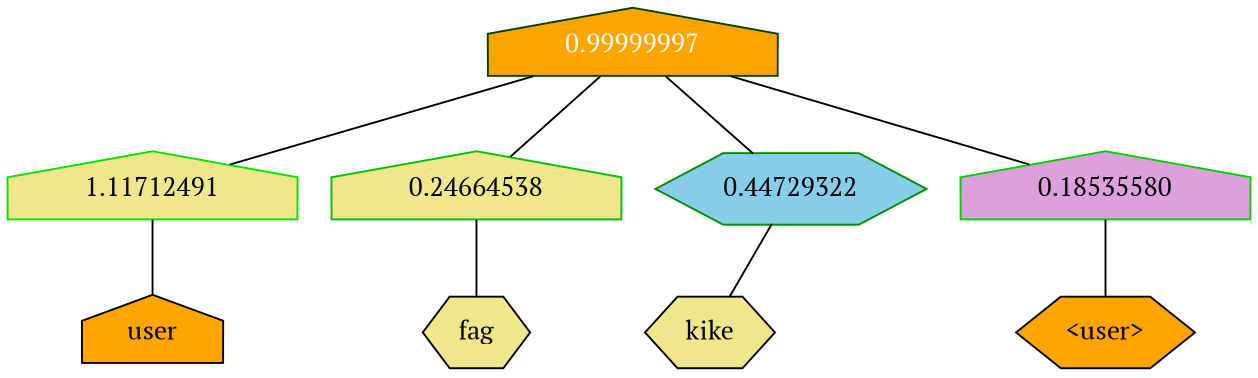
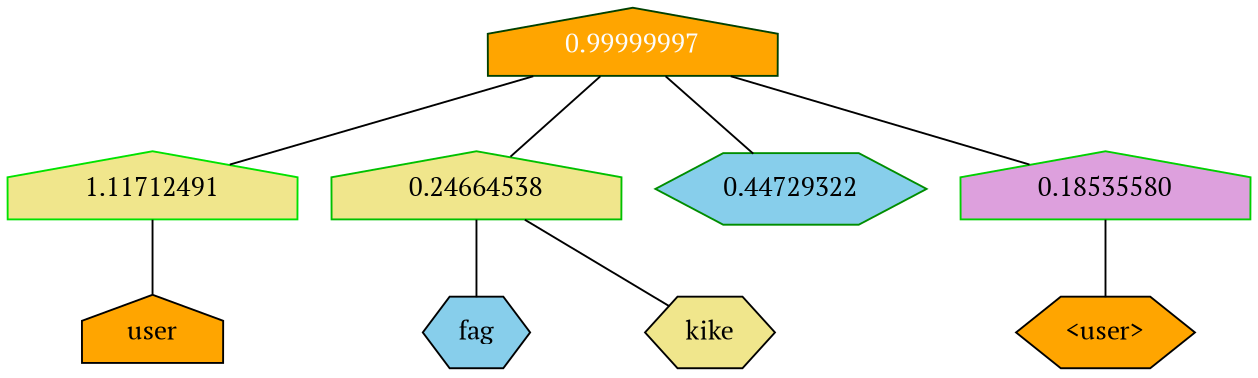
edge "0.44729322" -- "kike": now "0.24664538" -- "kike"
node "fag": fillcolor khaki -> skyblue
